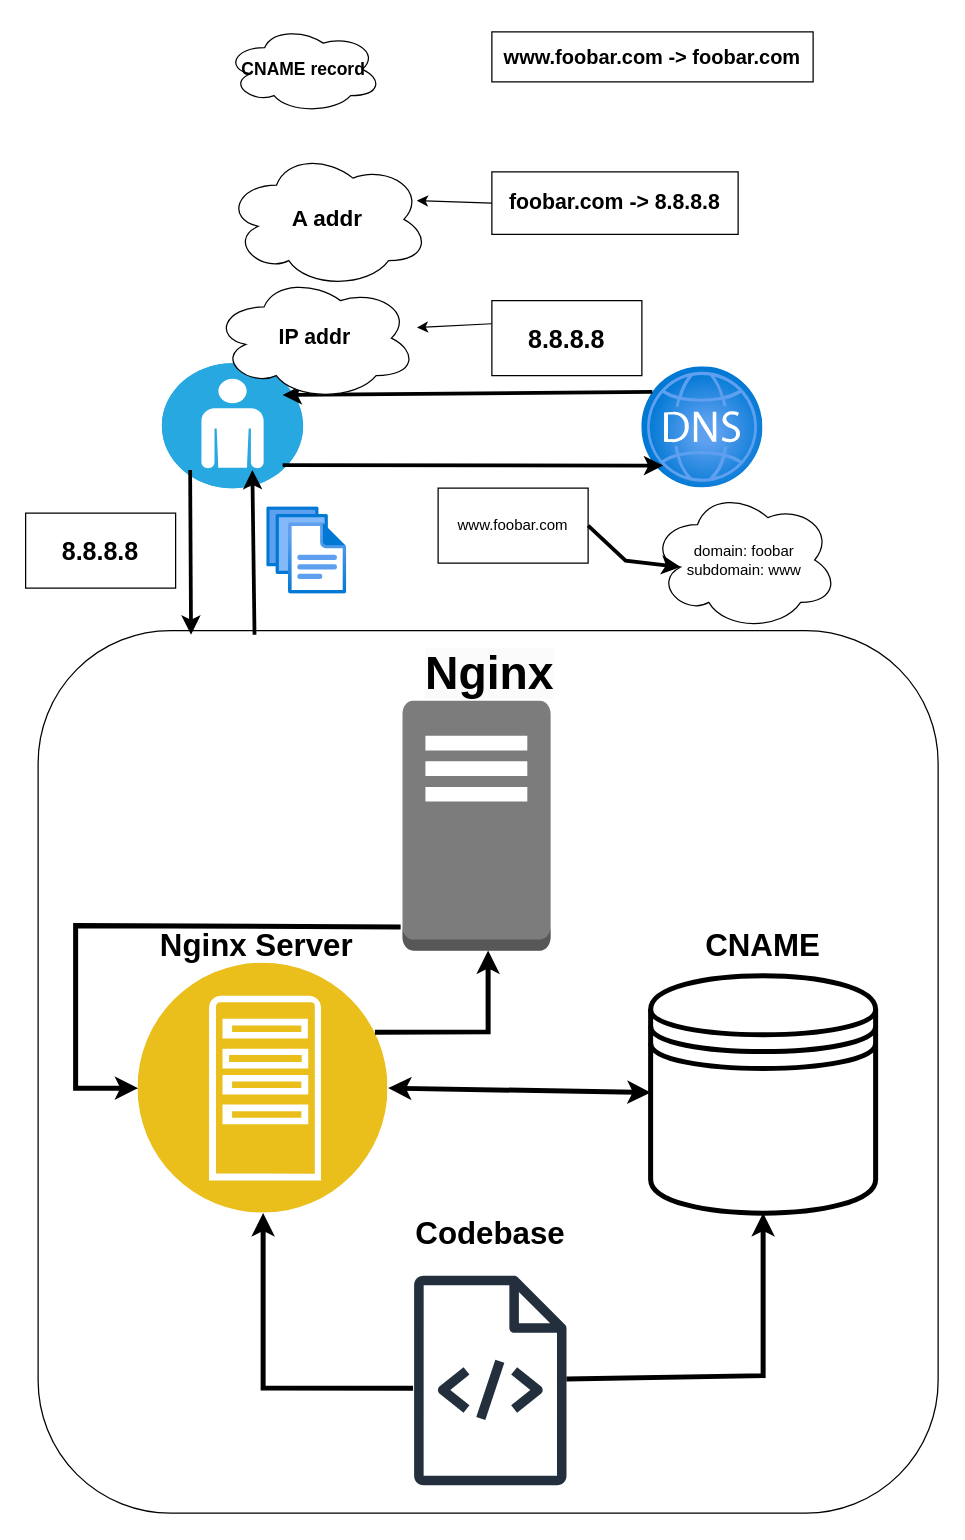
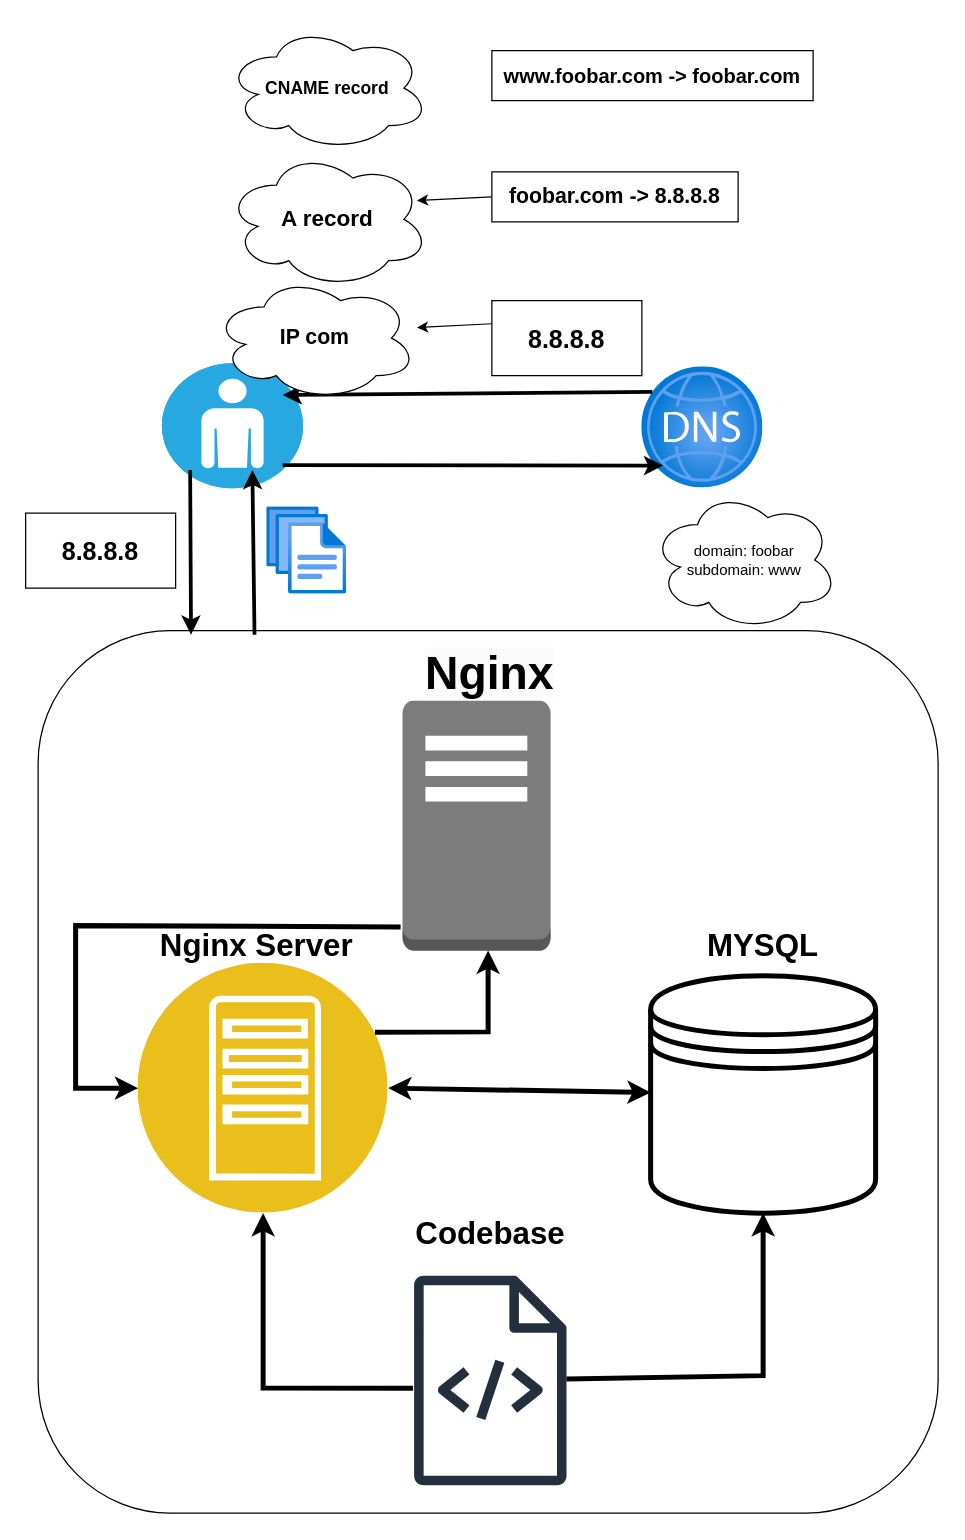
node "www.foobar.com -> foobar.com": moved (653, 57) -> (653, 76)
node "CNAME record": size 156x88 -> 204x125
node "foobar.com -> 8.8.8.8": size 246x63 -> 246x50
node "A addr": label "A addr" -> "A record"
node "IP addr": label "IP addr" -> "IP com"
node "www.foobar.com": removed
edge "www.foobar.com" -> "domain: foobar subdomain: www": removed
node "CNAME": label "CNAME" -> "MYSQL"
